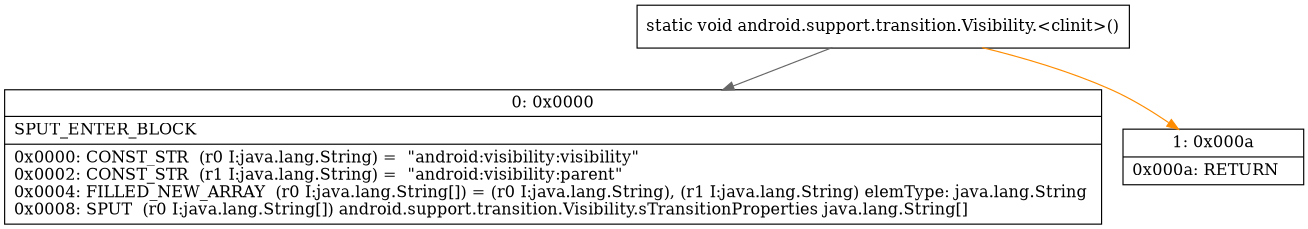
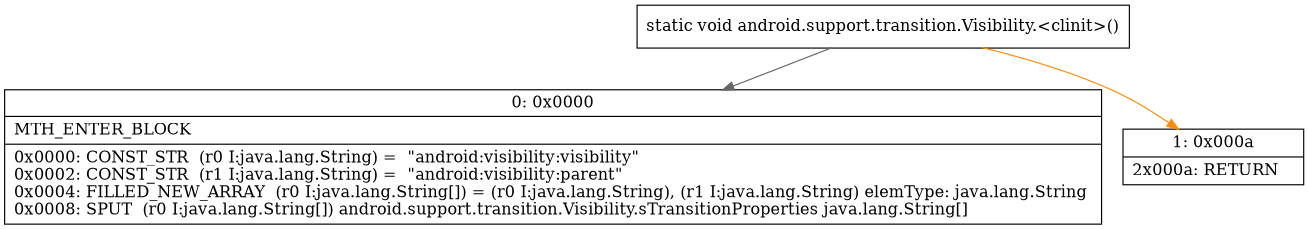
node "0: 0x0000": text "SPUT_ENTER_BLOCK" -> "MTH_ENTER_BLOCK"
node "1: 0x000a": text "0x000a: RETURN" -> "2x000a: RETURN"
